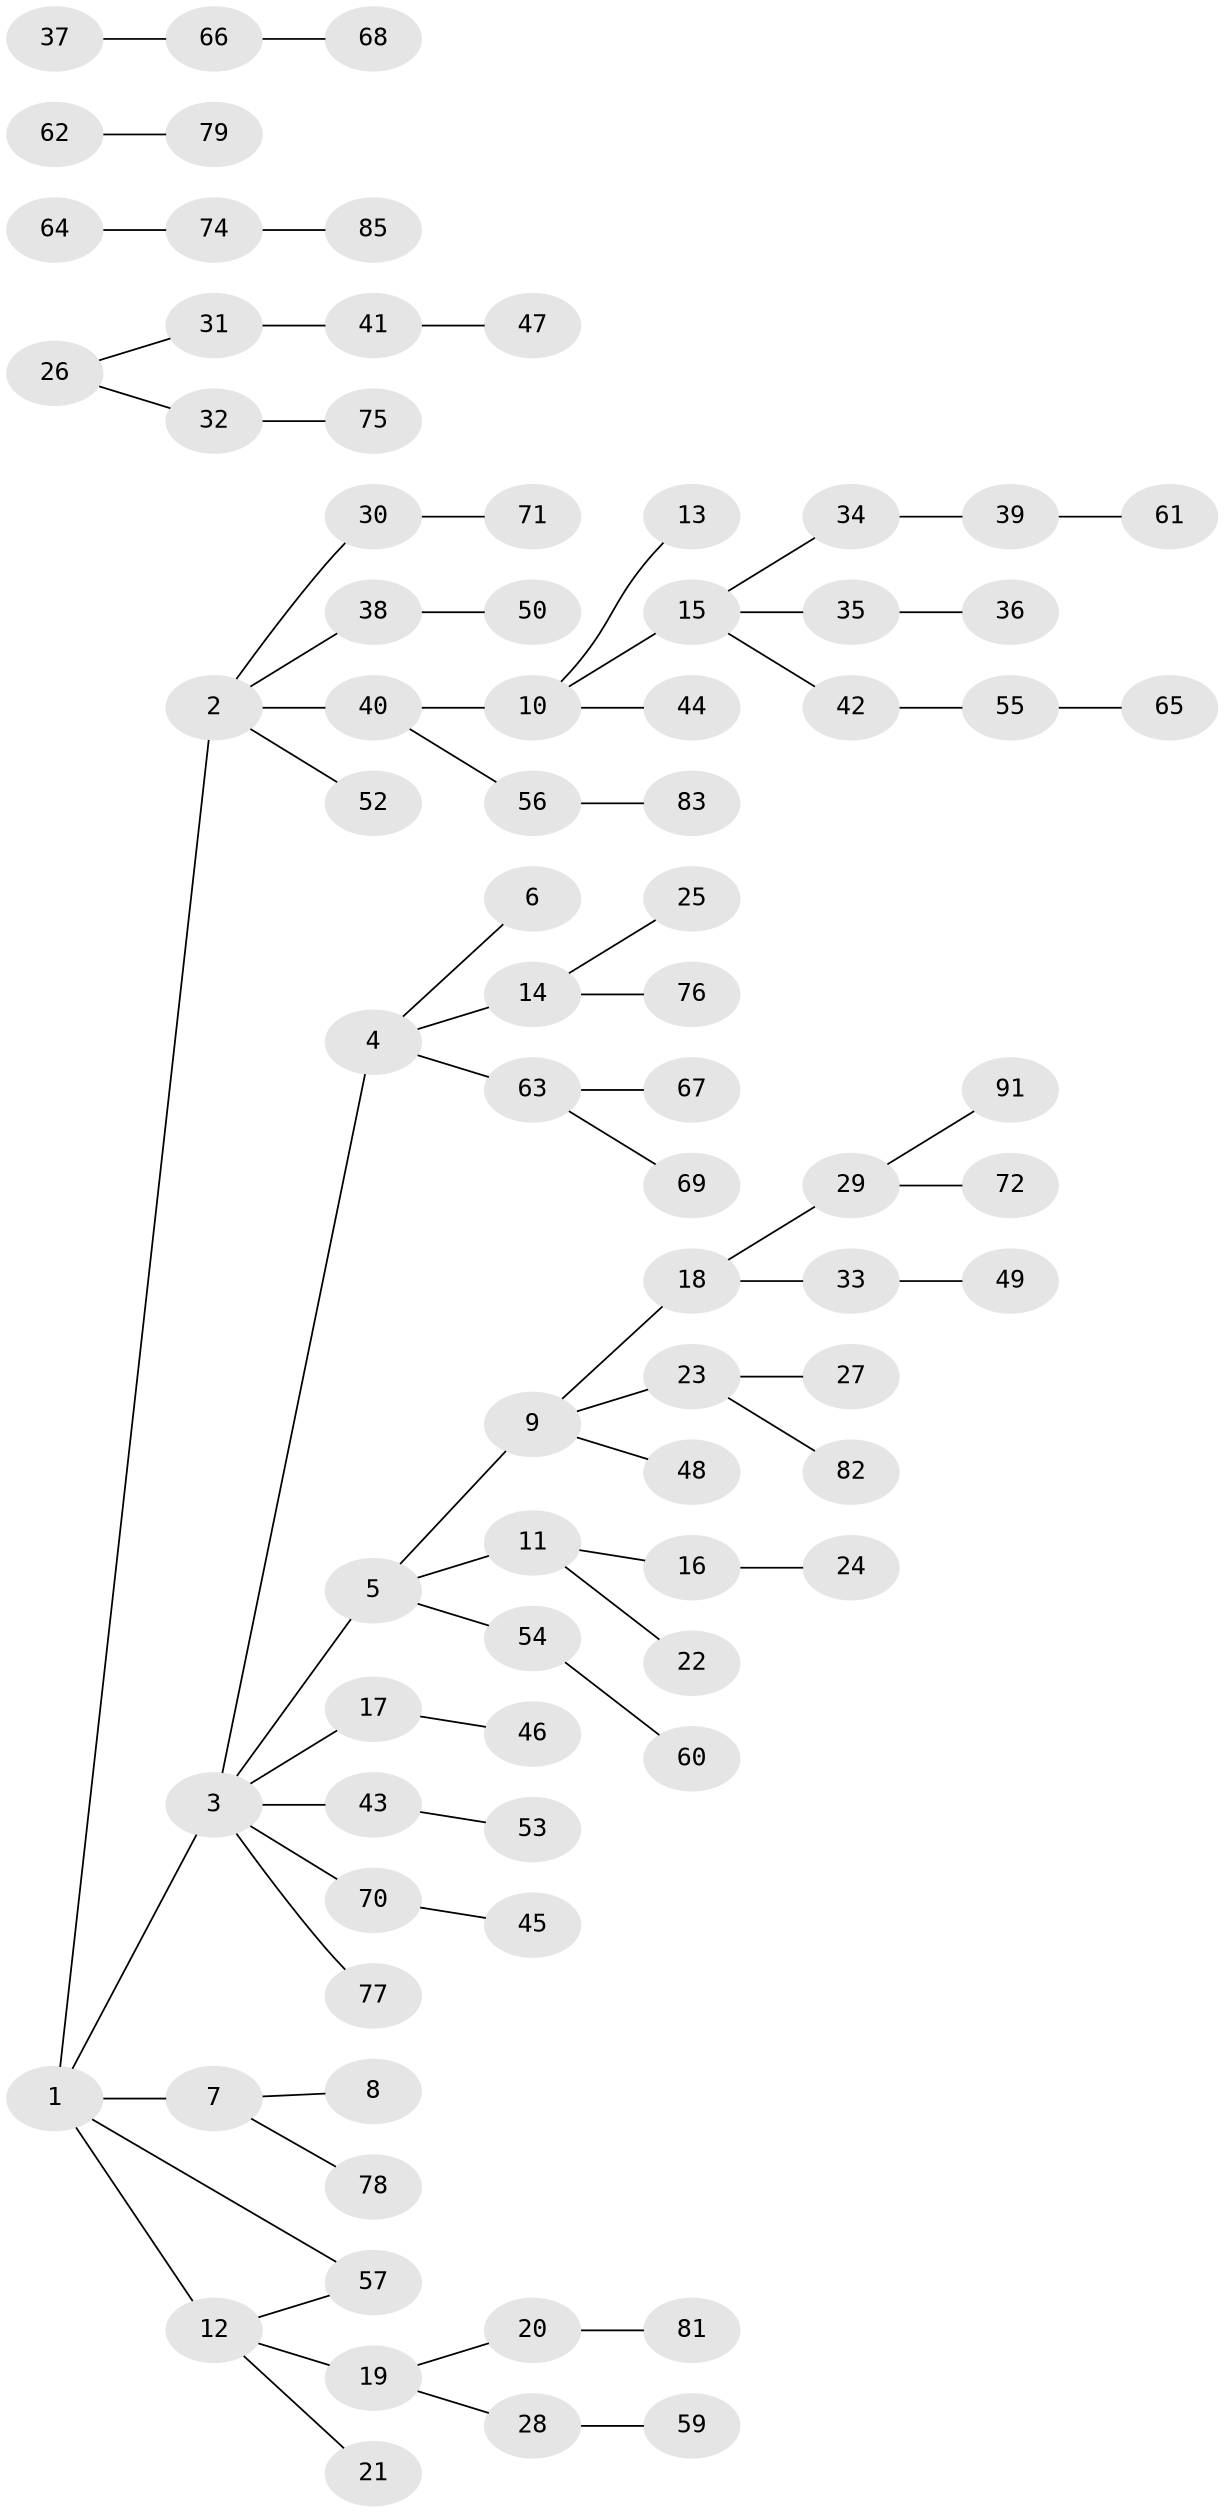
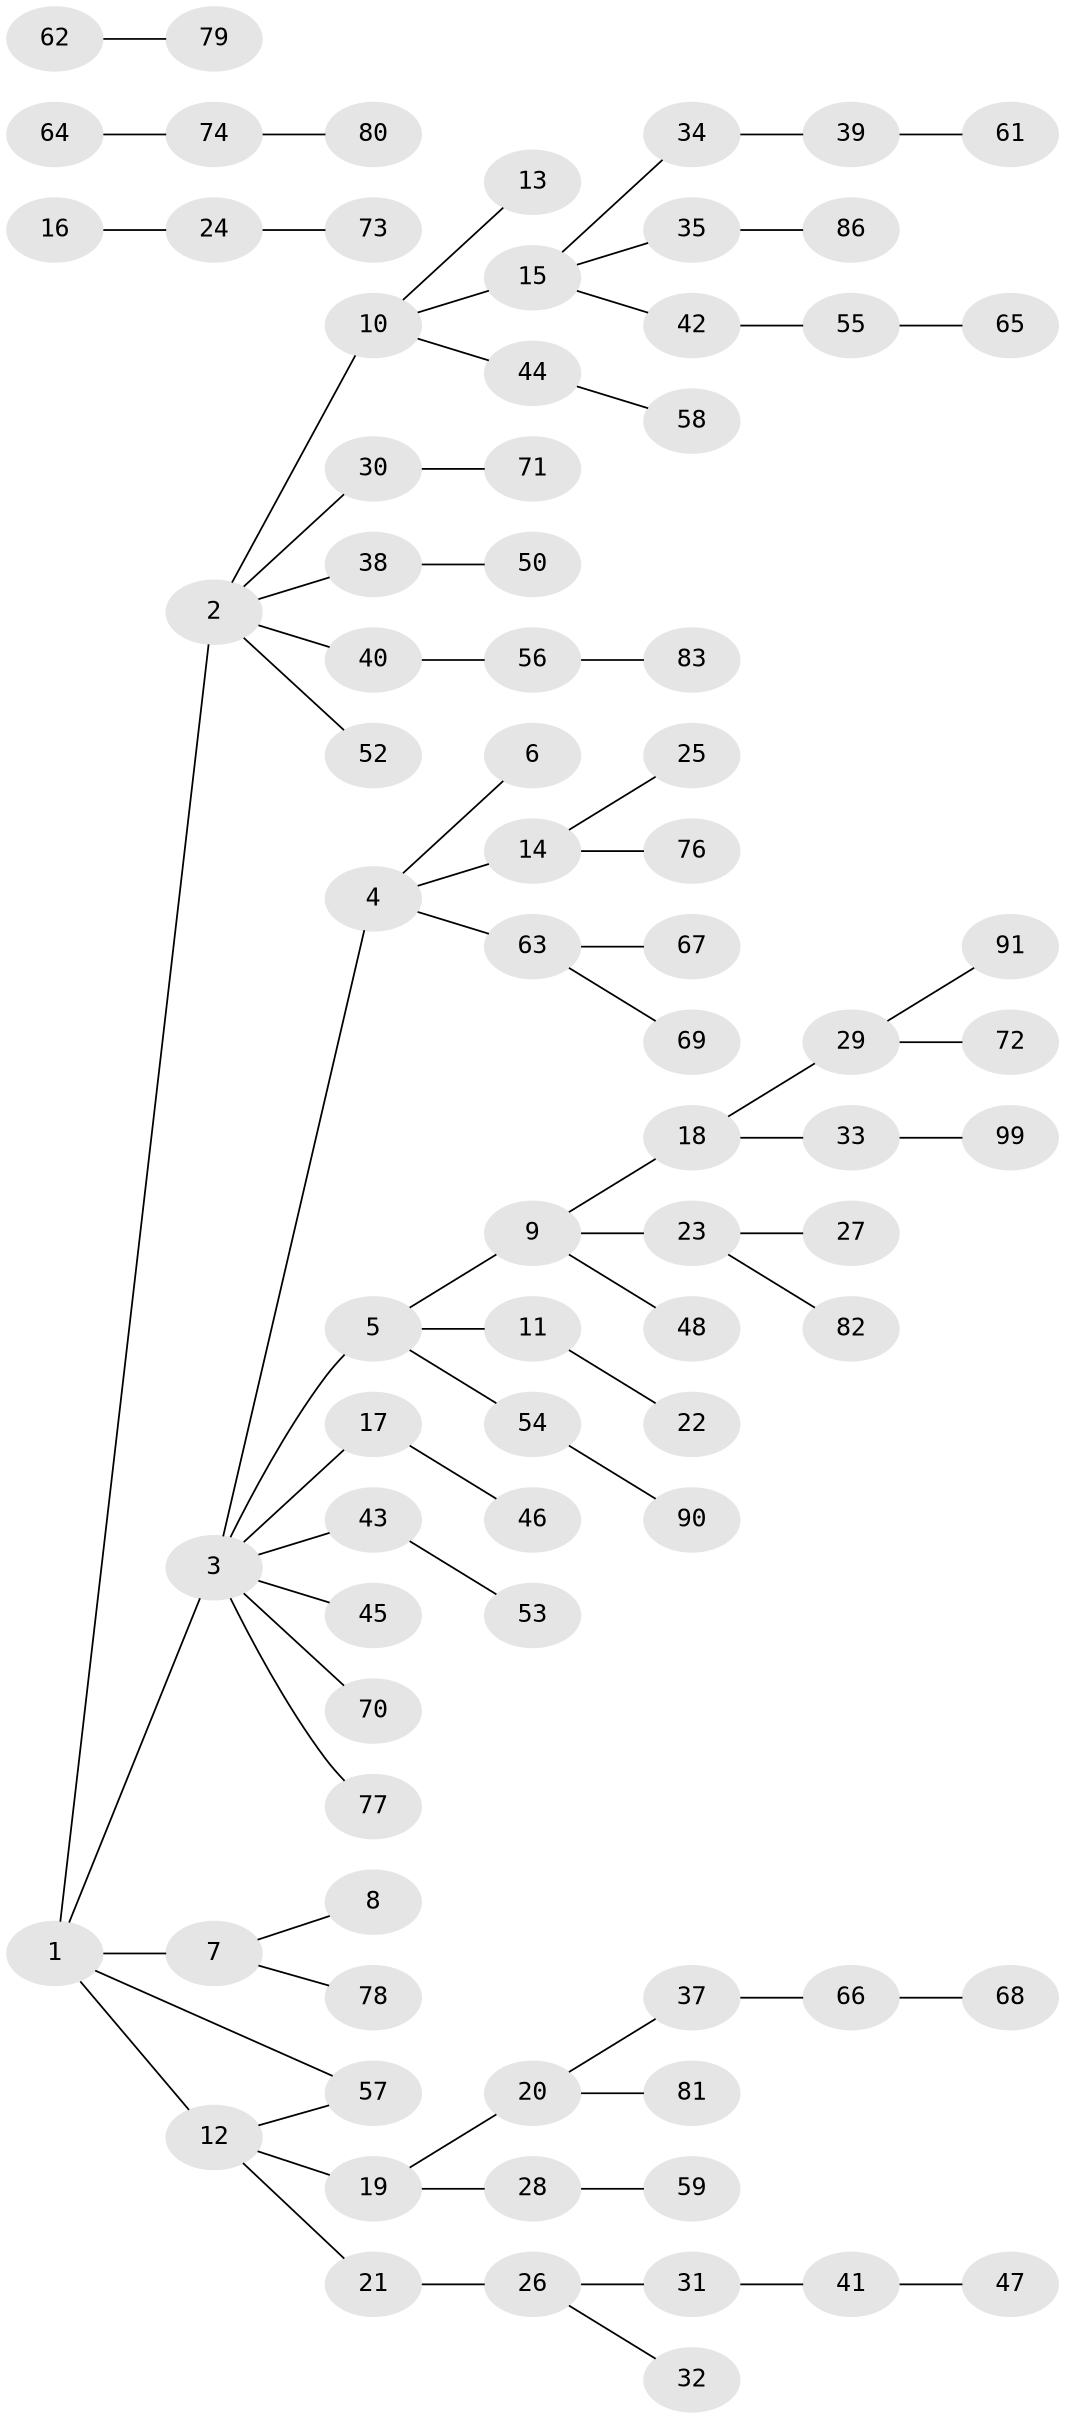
node "85": label "85" -> "80"
node "73": added
node "75": removed
node "58": added
node "36": label "36" -> "86"
edge "40" -- "10": now "2" -- "10"
node "49": label "49" -> "99"
edge "11" -- "16": removed
node "60": label "60" -> "90"
edge "70" -- "45": now "3" -- "45"
edge "37" -- "20": added
edge "21" -- "26": added
